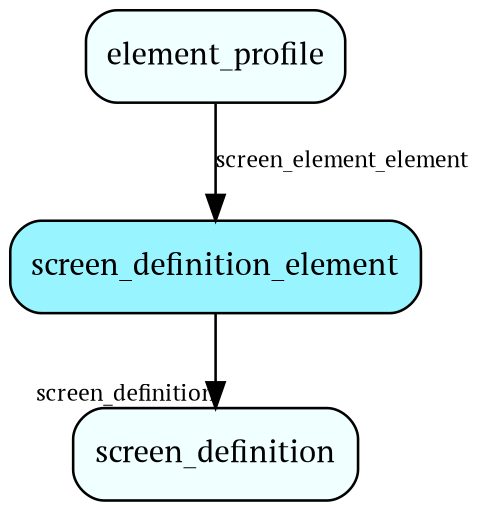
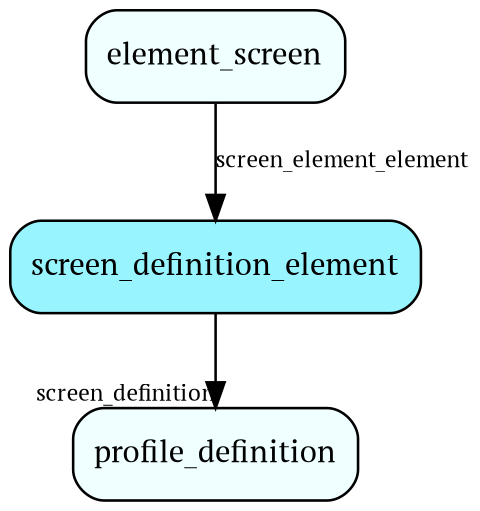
node "element_profile": label "element_profile" -> "element_screen"
node "screen_definition": label "screen_definition" -> "profile_definition"
